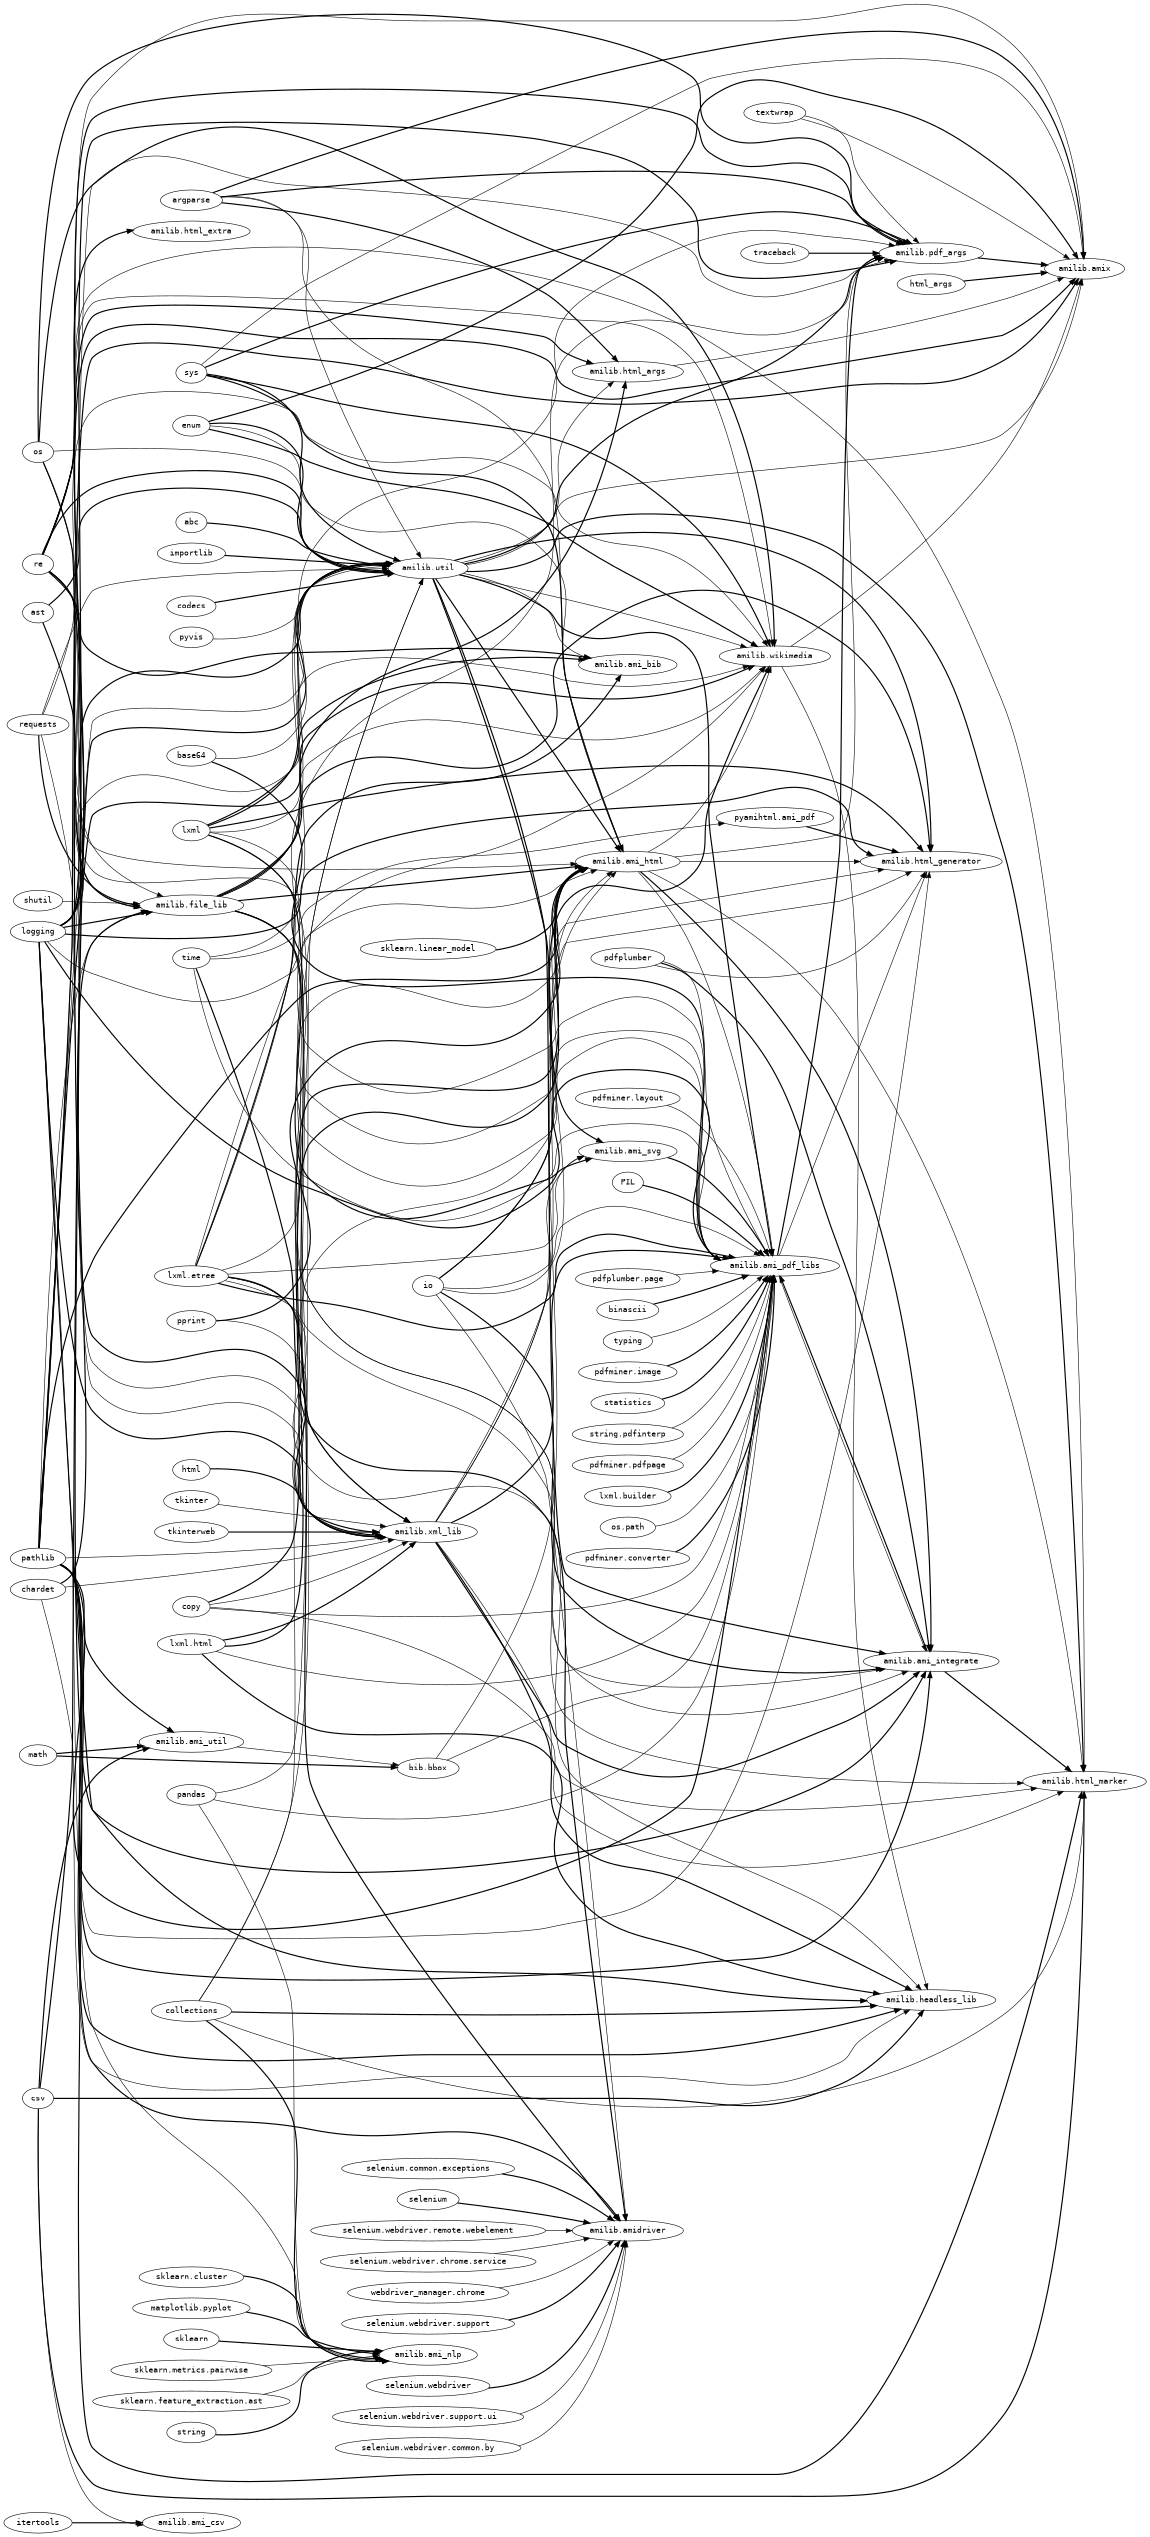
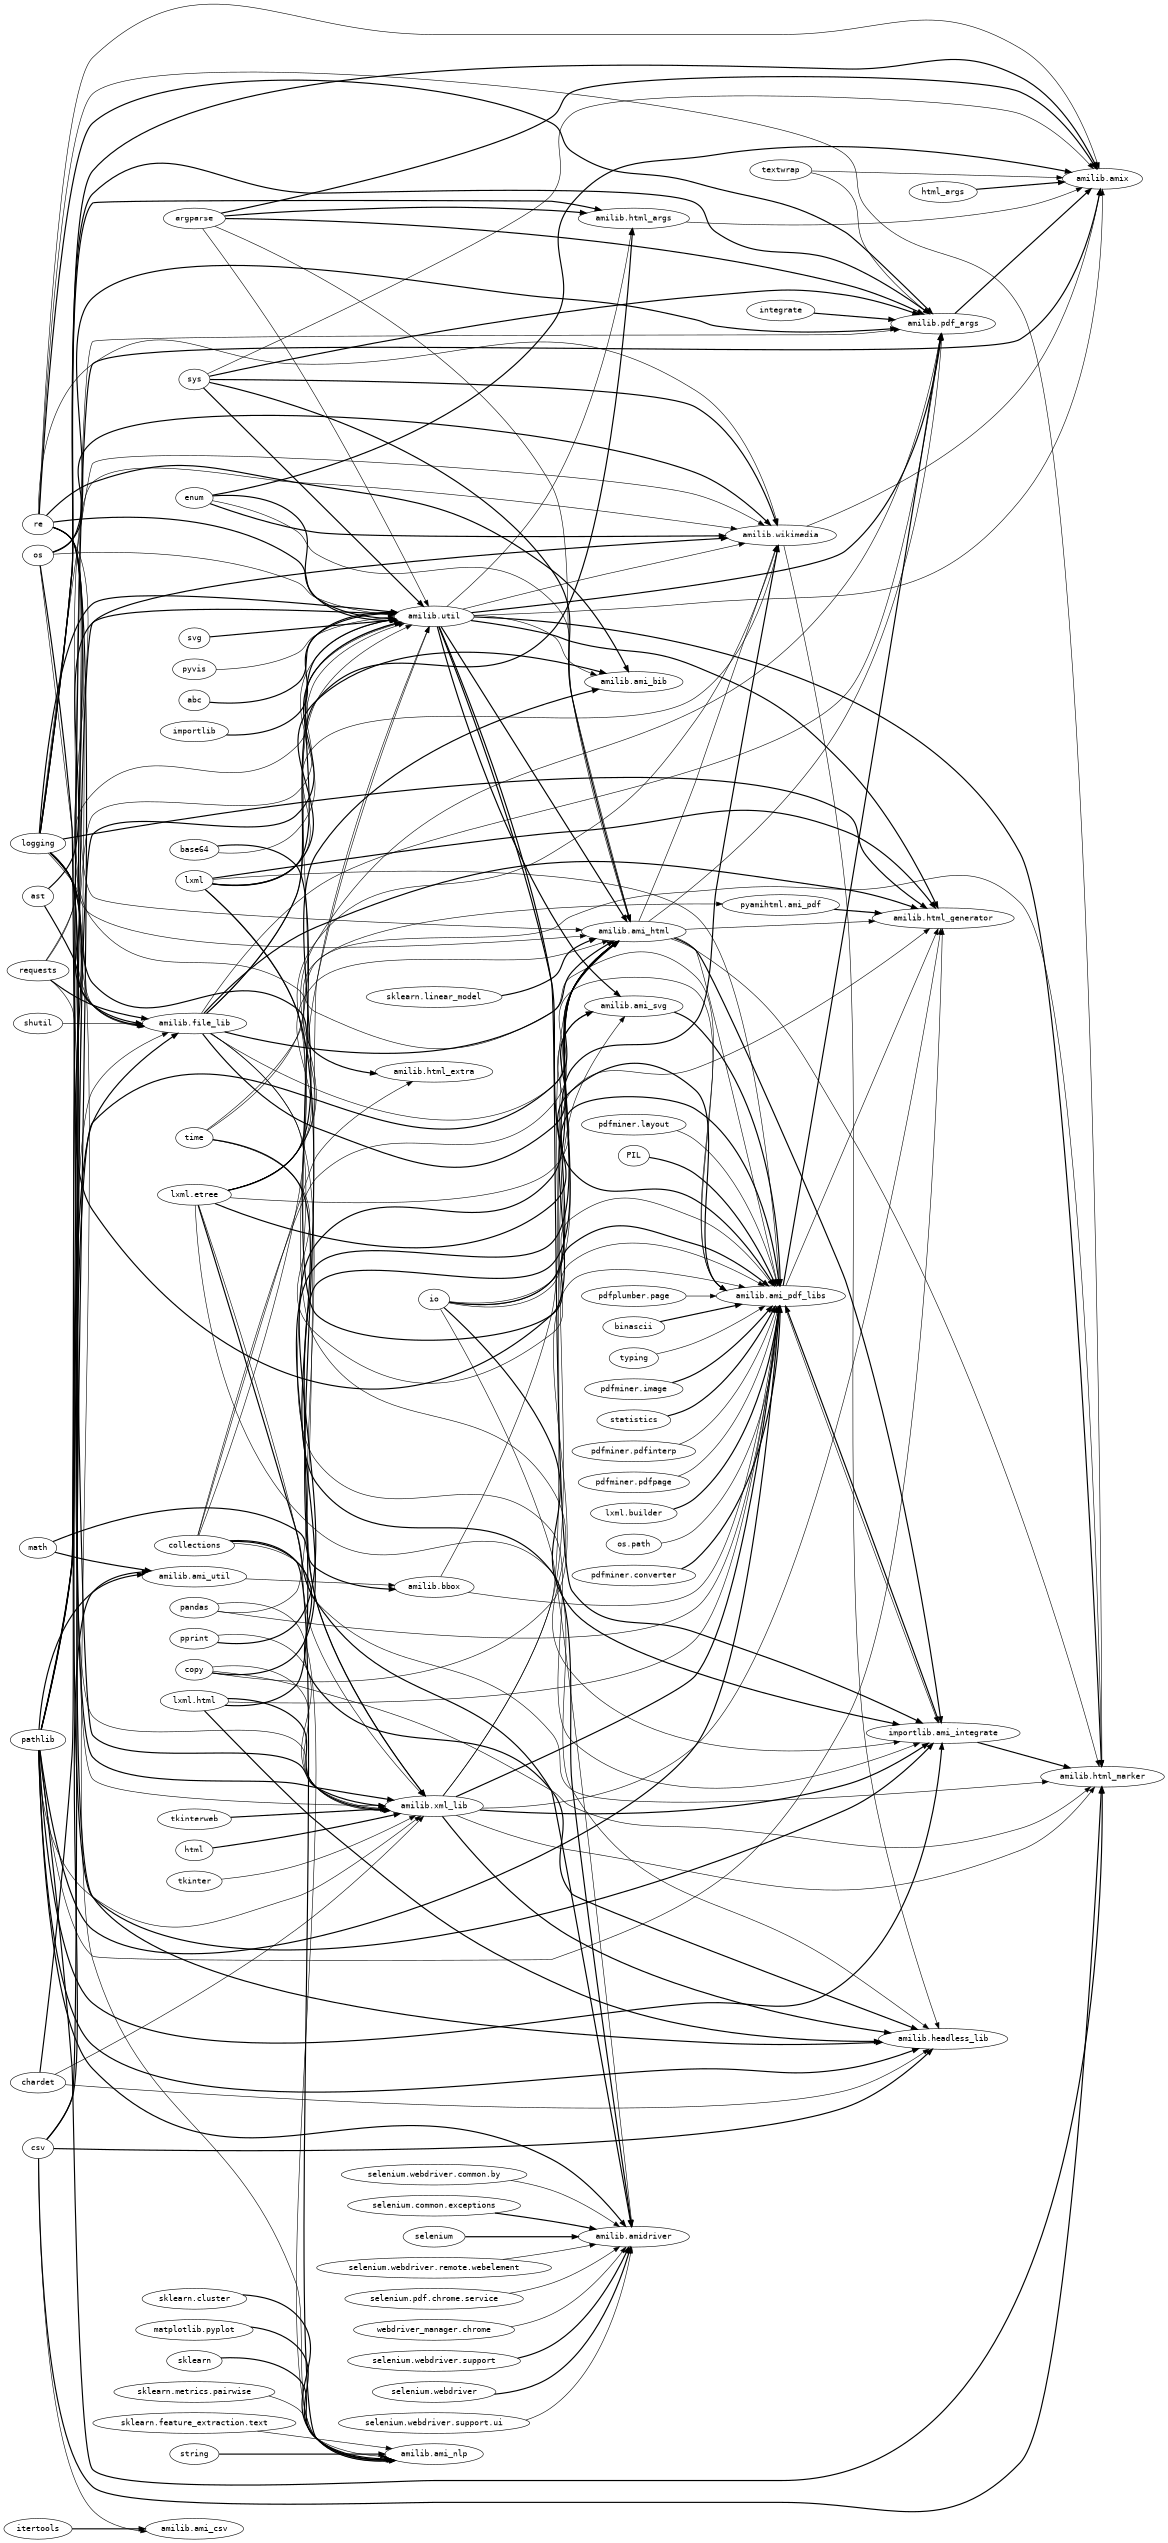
node "traceback": label "traceback" -> "integrate"
node "codecs": label "codecs" -> "svg"
node "pdfplumber": removed
edge "collections" -> "amilib.html_extra": added
node "string.pdfinterp": label "string.pdfinterp" -> "pdfminer.pdfinterp"
node "amilib.ami_integrate": label "amilib.ami_integrate" -> "importlib.ami_integrate"
node "bib.bbox": label "bib.bbox" -> "amilib.bbox"
node "selenium.webdriver.chrome.service": label "selenium.webdriver.chrome.service" -> "selenium.pdf.chrome.service"
node "sklearn.feature_extraction.ast": label "sklearn.feature_extraction.ast" -> "sklearn.feature_extraction.text"
